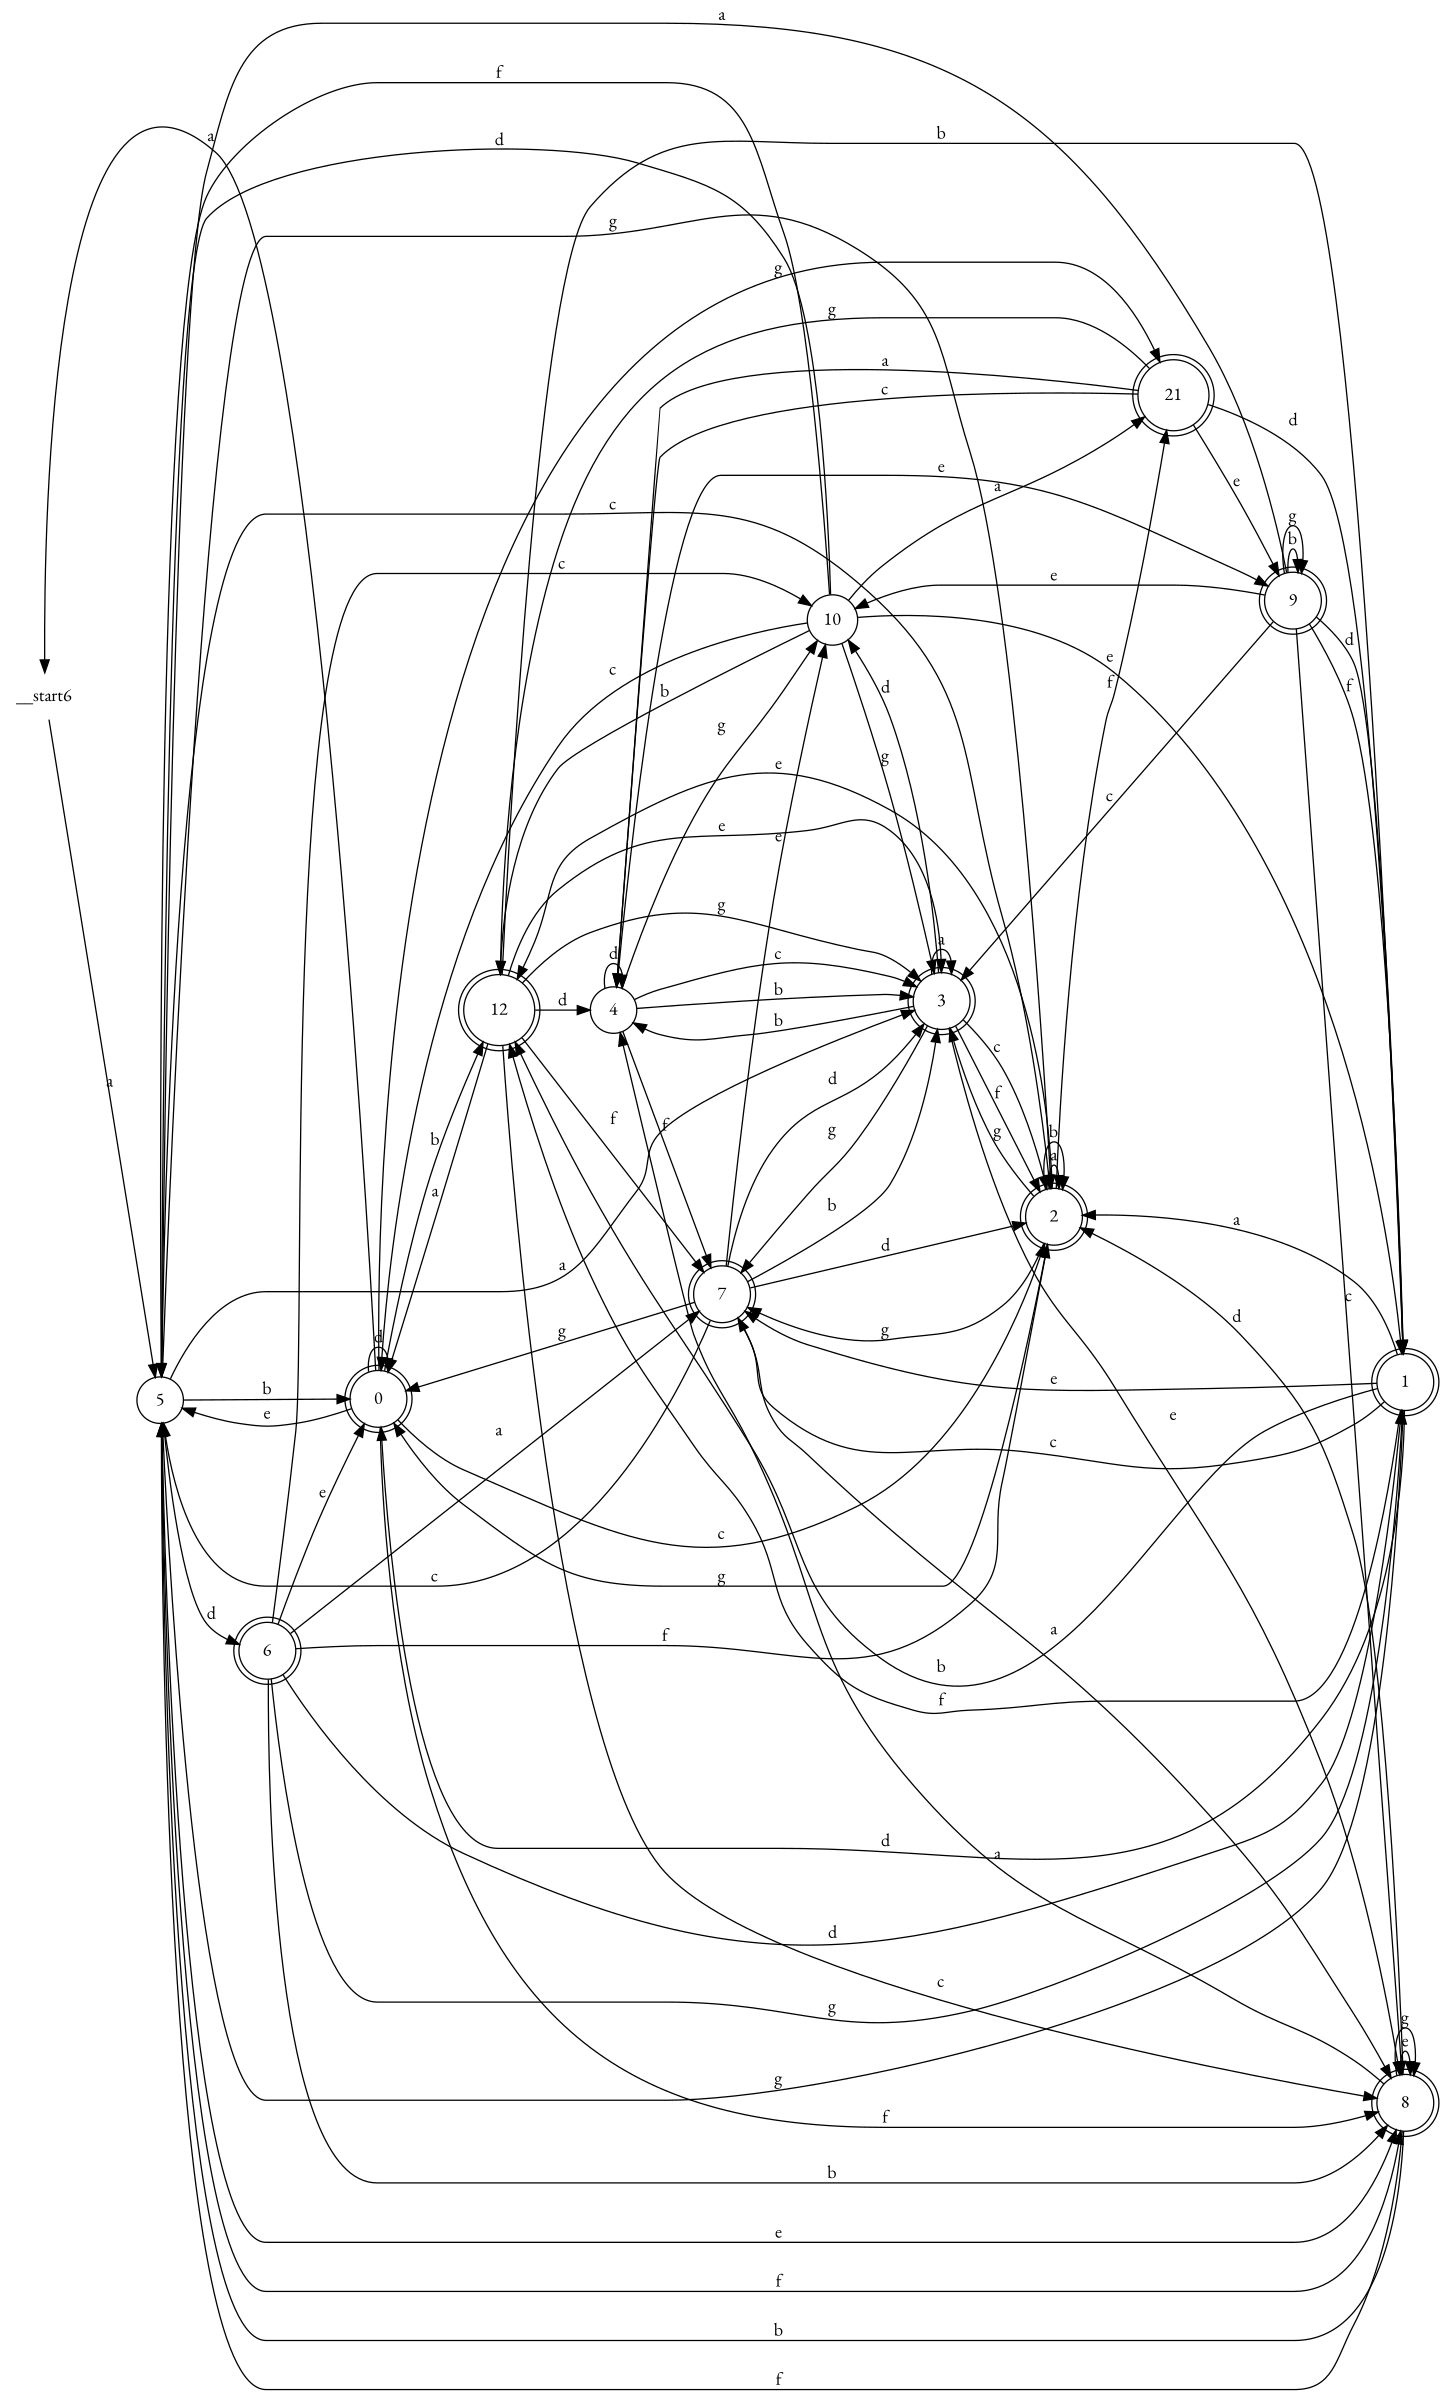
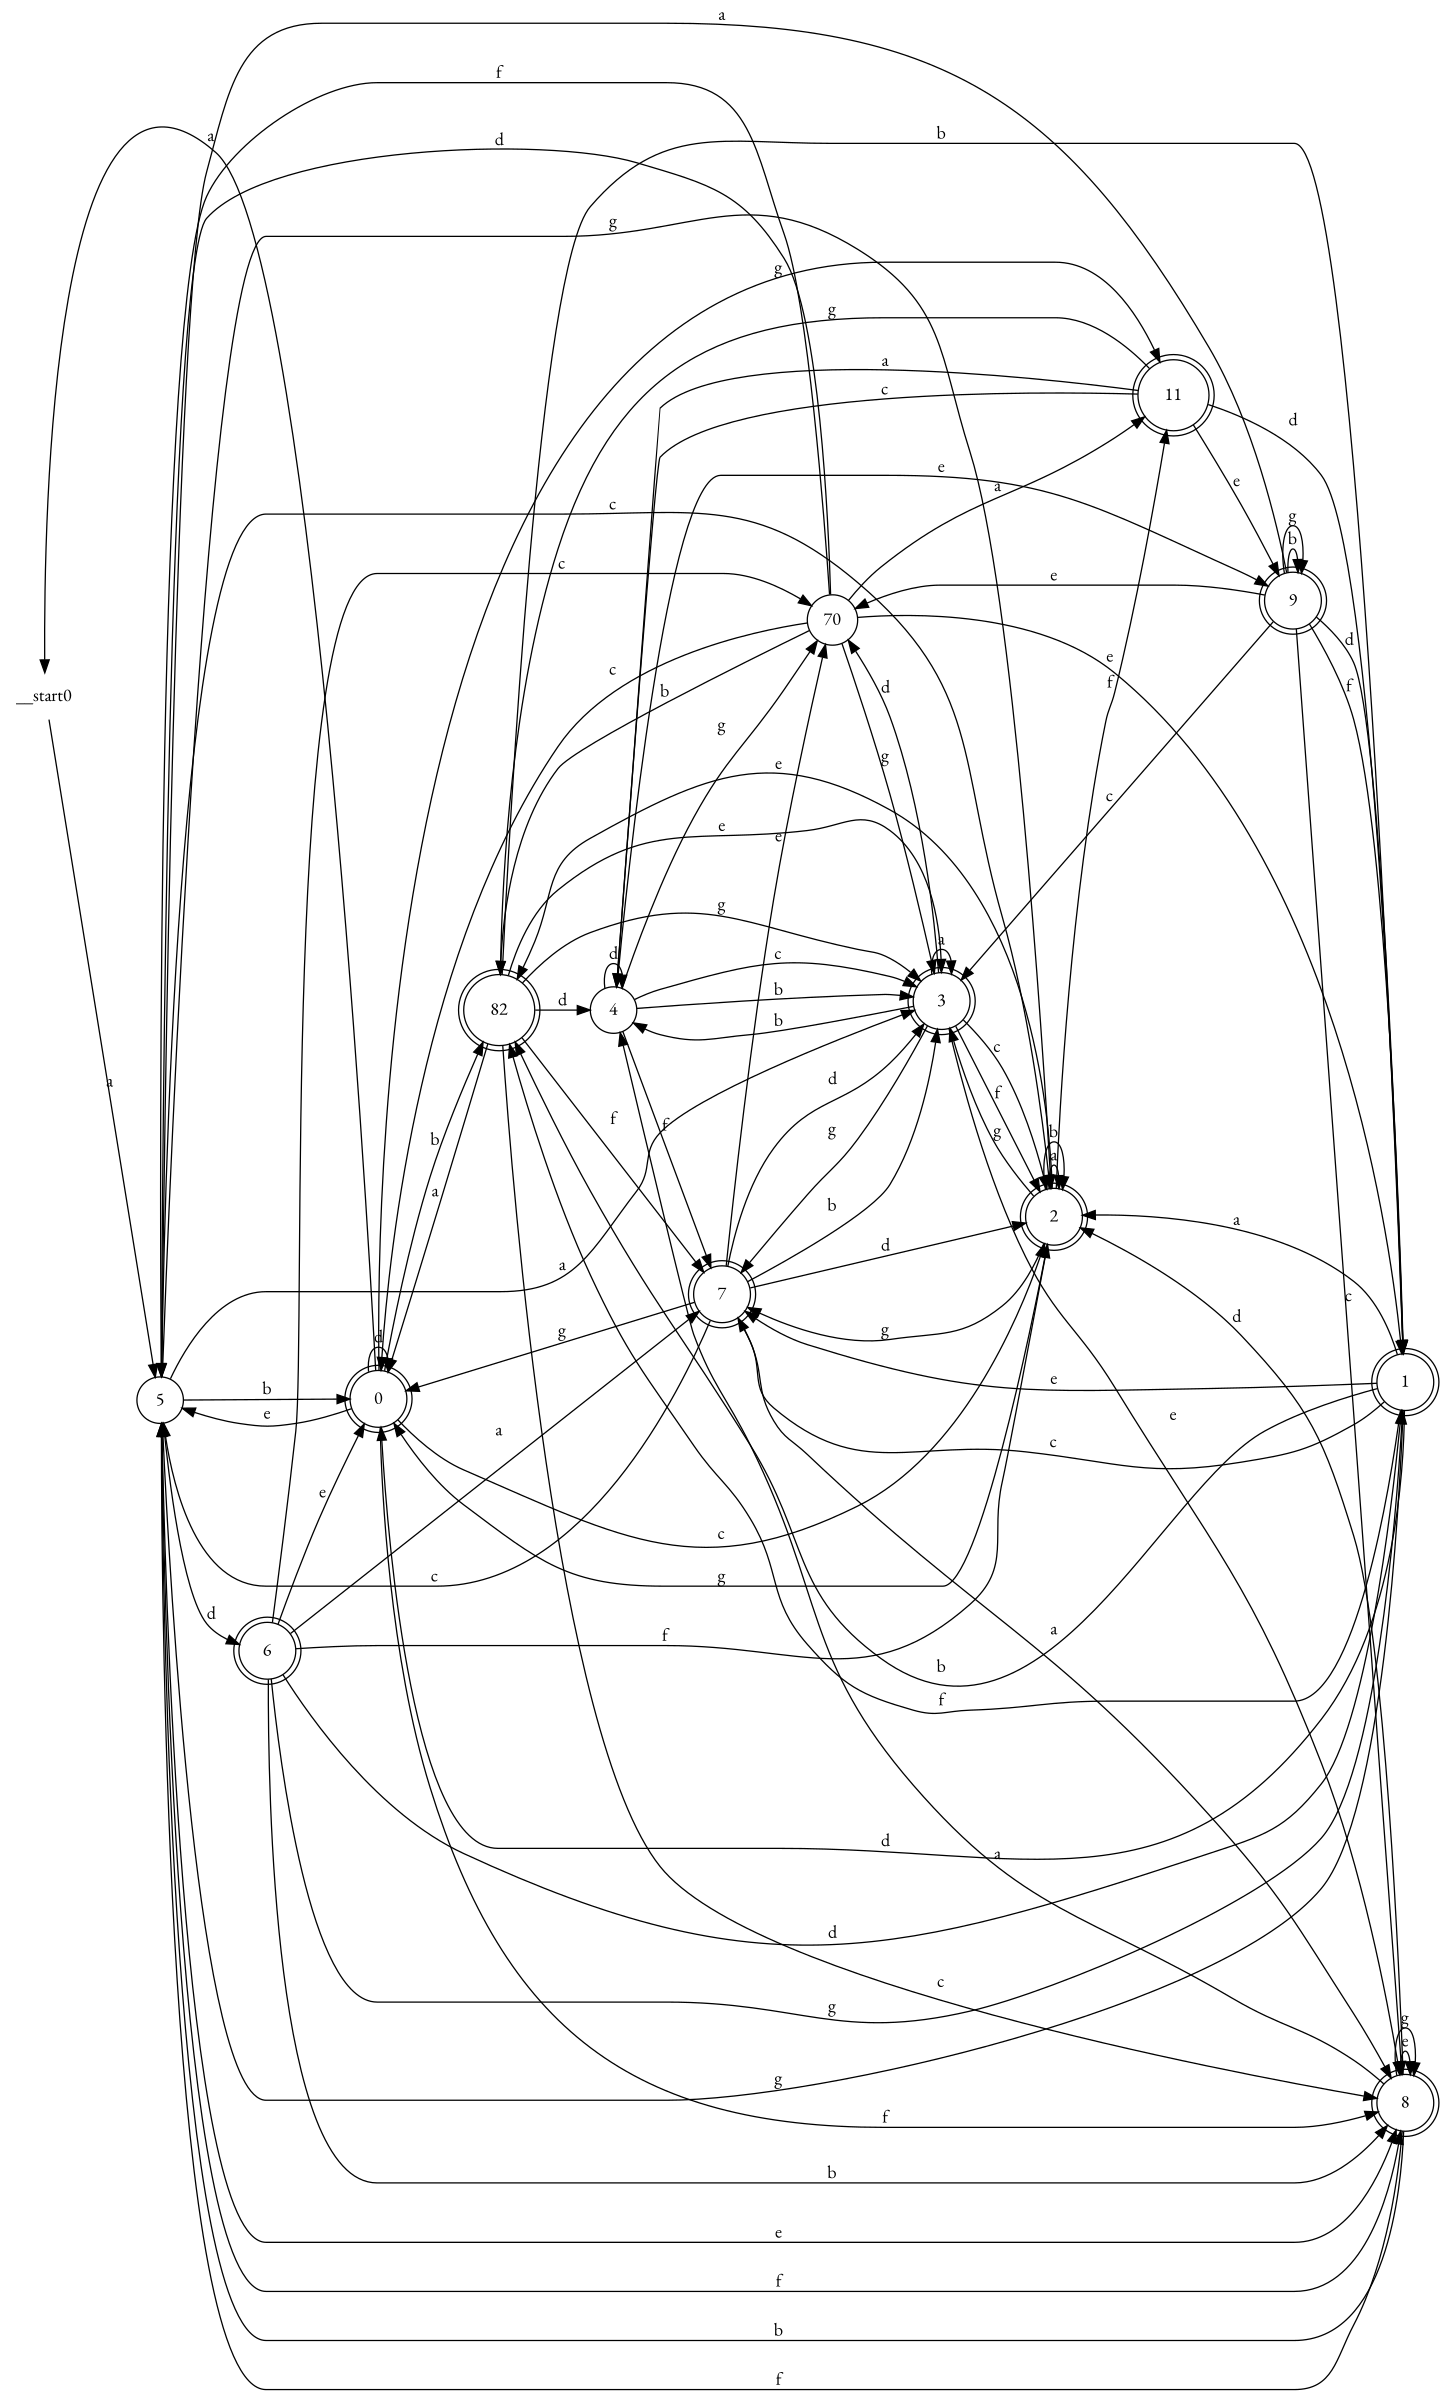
node "21": label "21" -> "11"
node "10": label "10" -> "70"
node "__start6": label "__start6" -> "__start0"
node "12": label "12" -> "82"
